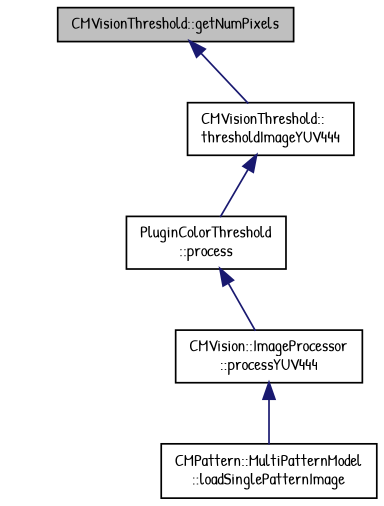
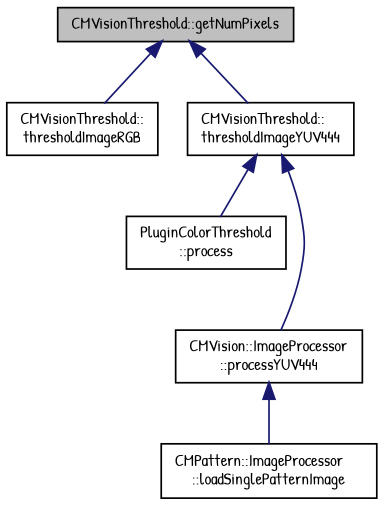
node "CMVisionThreshold:: thresholdImageRGB": added
edge "CMVision::ImageProcessor ::processYUV444" -> "PluginColorThreshold ::process": now "CMVision::ImageProcessor ::processYUV444" -> "CMVisionThreshold:: thresholdImageYUV444"
node "CMPattern::MultiPatternModel ::loadSinglePatternImage": label "CMPattern::MultiPatternModel ::loadSinglePatternImage" -> "CMPattern::ImageProcessor ::loadSinglePatternImage"
